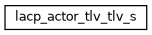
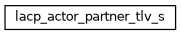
node "lacp_actor_tlv_tlv_s": label "lacp_actor_tlv_tlv_s" -> "lacp_actor_partner_tlv_s"
